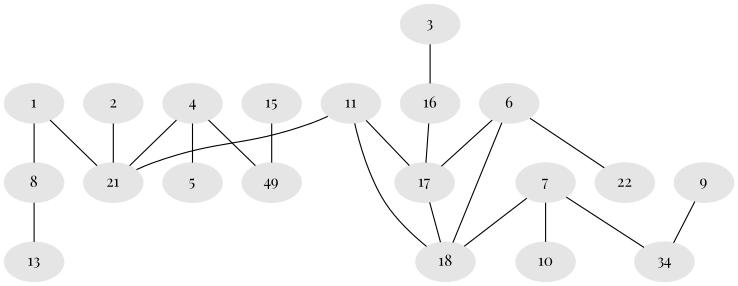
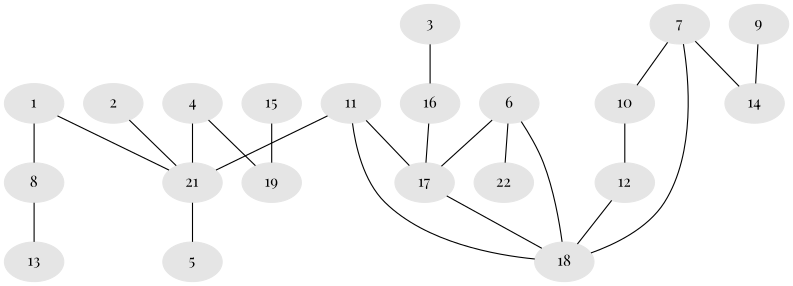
edge "4" -- "5": now "21" -- "5"
node "49": label "49" -> "19"
node "12": added
node "34": label "34" -> "14"
